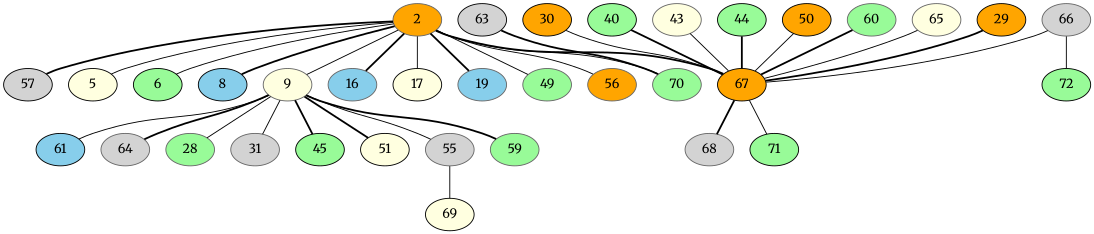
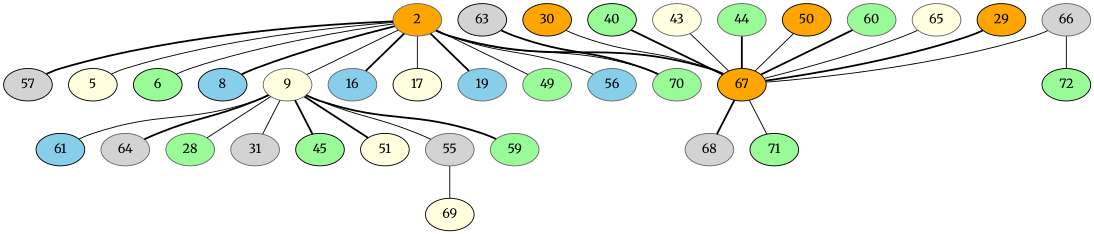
node "44": color black -> gray40
node "56": fillcolor orange -> skyblue
